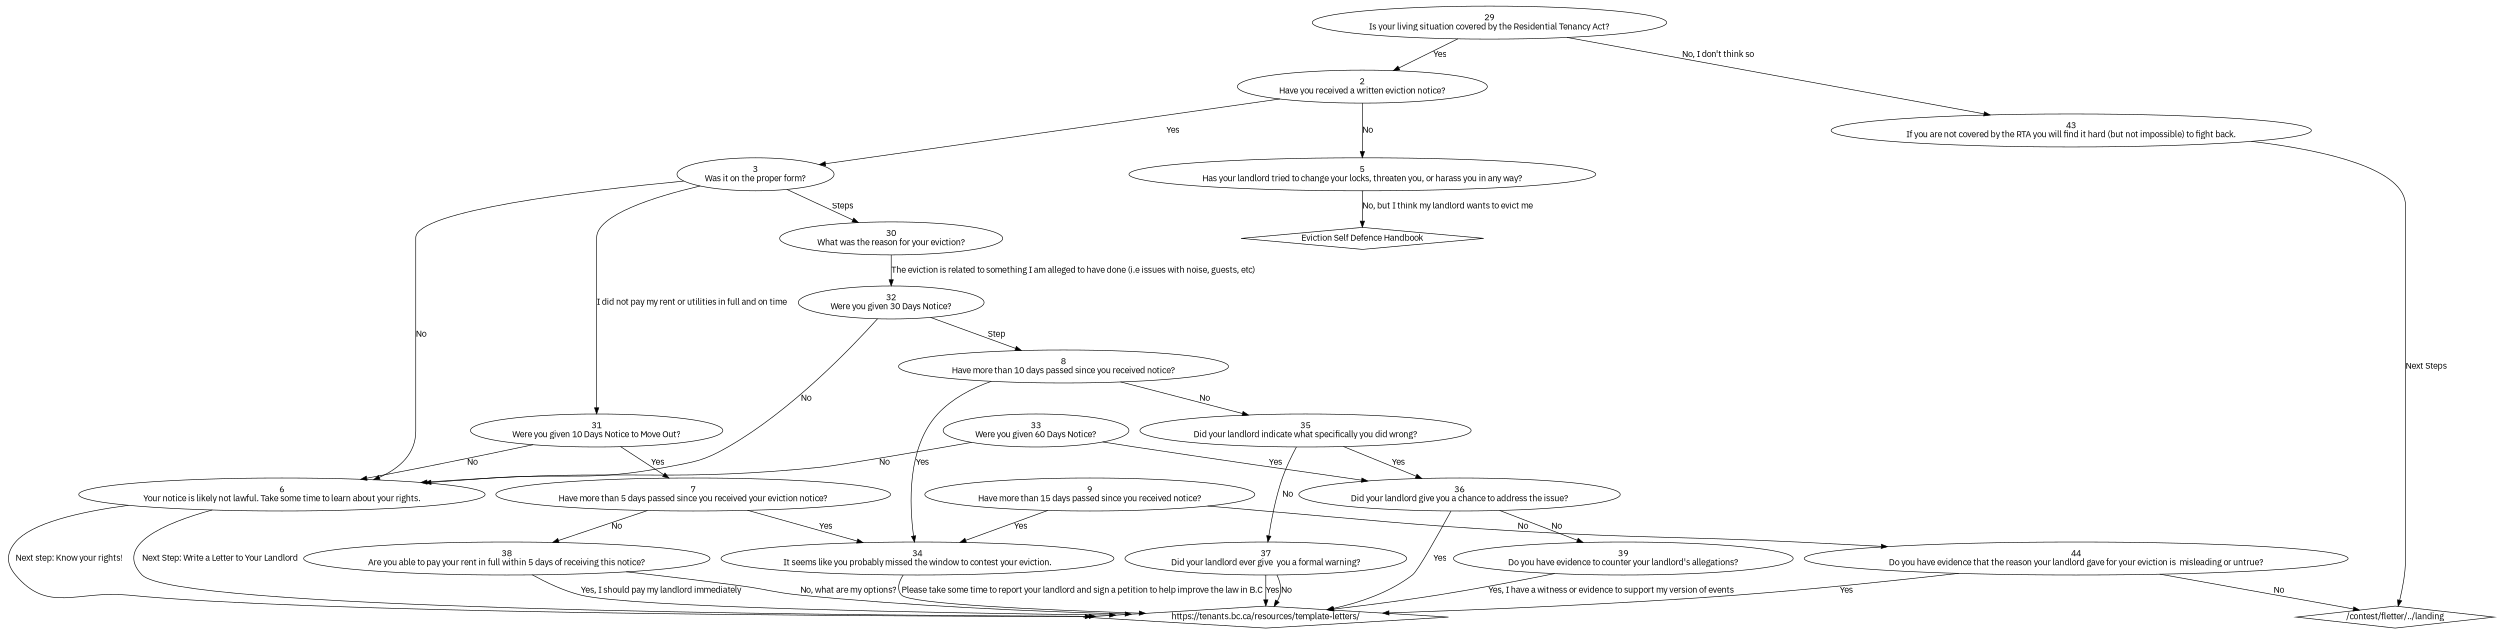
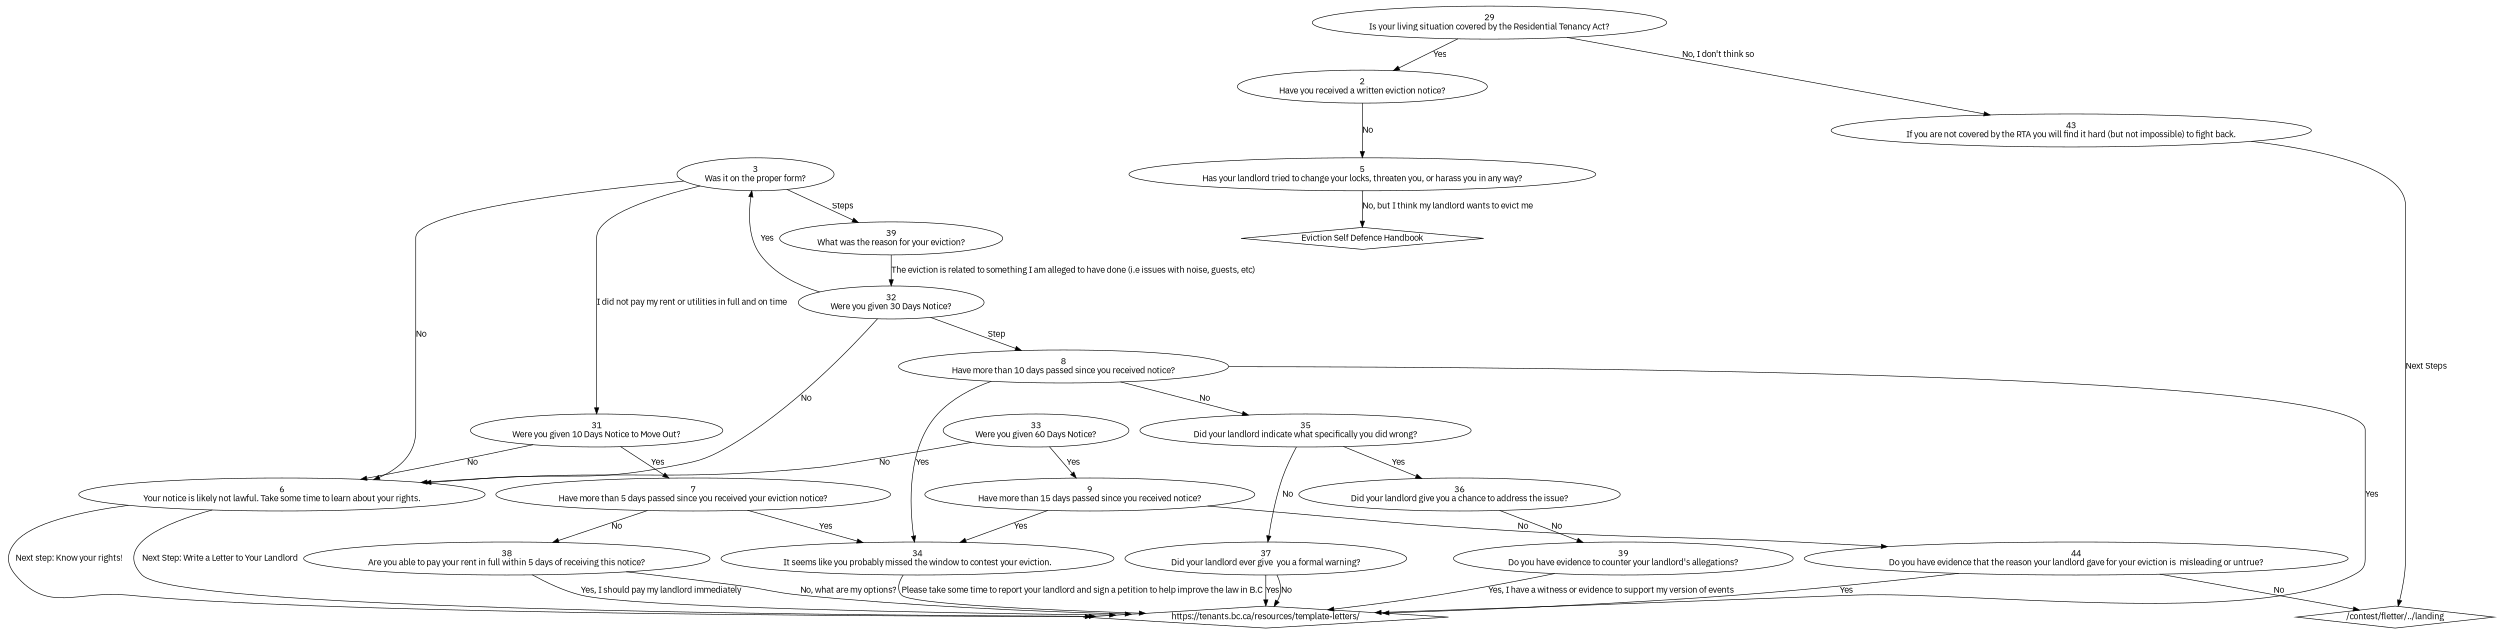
edge "2 Have you received a written eviction notice?" -> "3 Was it on the proper form?": now "32 Were you given 30 Days Notice?" -> "3 Was it on the proper form?"
node "30 What was the reason for your eviction?": label "30 What was the reason for your eviction?" -> "39 What was the reason for your eviction?"
edge "33 Were you given 60 Days Notice?" -> "36 Did your landlord give you a chance to address the issue?": now "33 Were you given 60 Days Notice?" -> "9 Have more than 15 days passed since you received notice?"
edge "36 Did your landlord give you a chance to address the issue?" -> "https://tenants.bc.ca/resources/template-letters/": now "8 Have more than 10 days passed since you received notice?" -> "https://tenants.bc.ca/resources/template-letters/"
